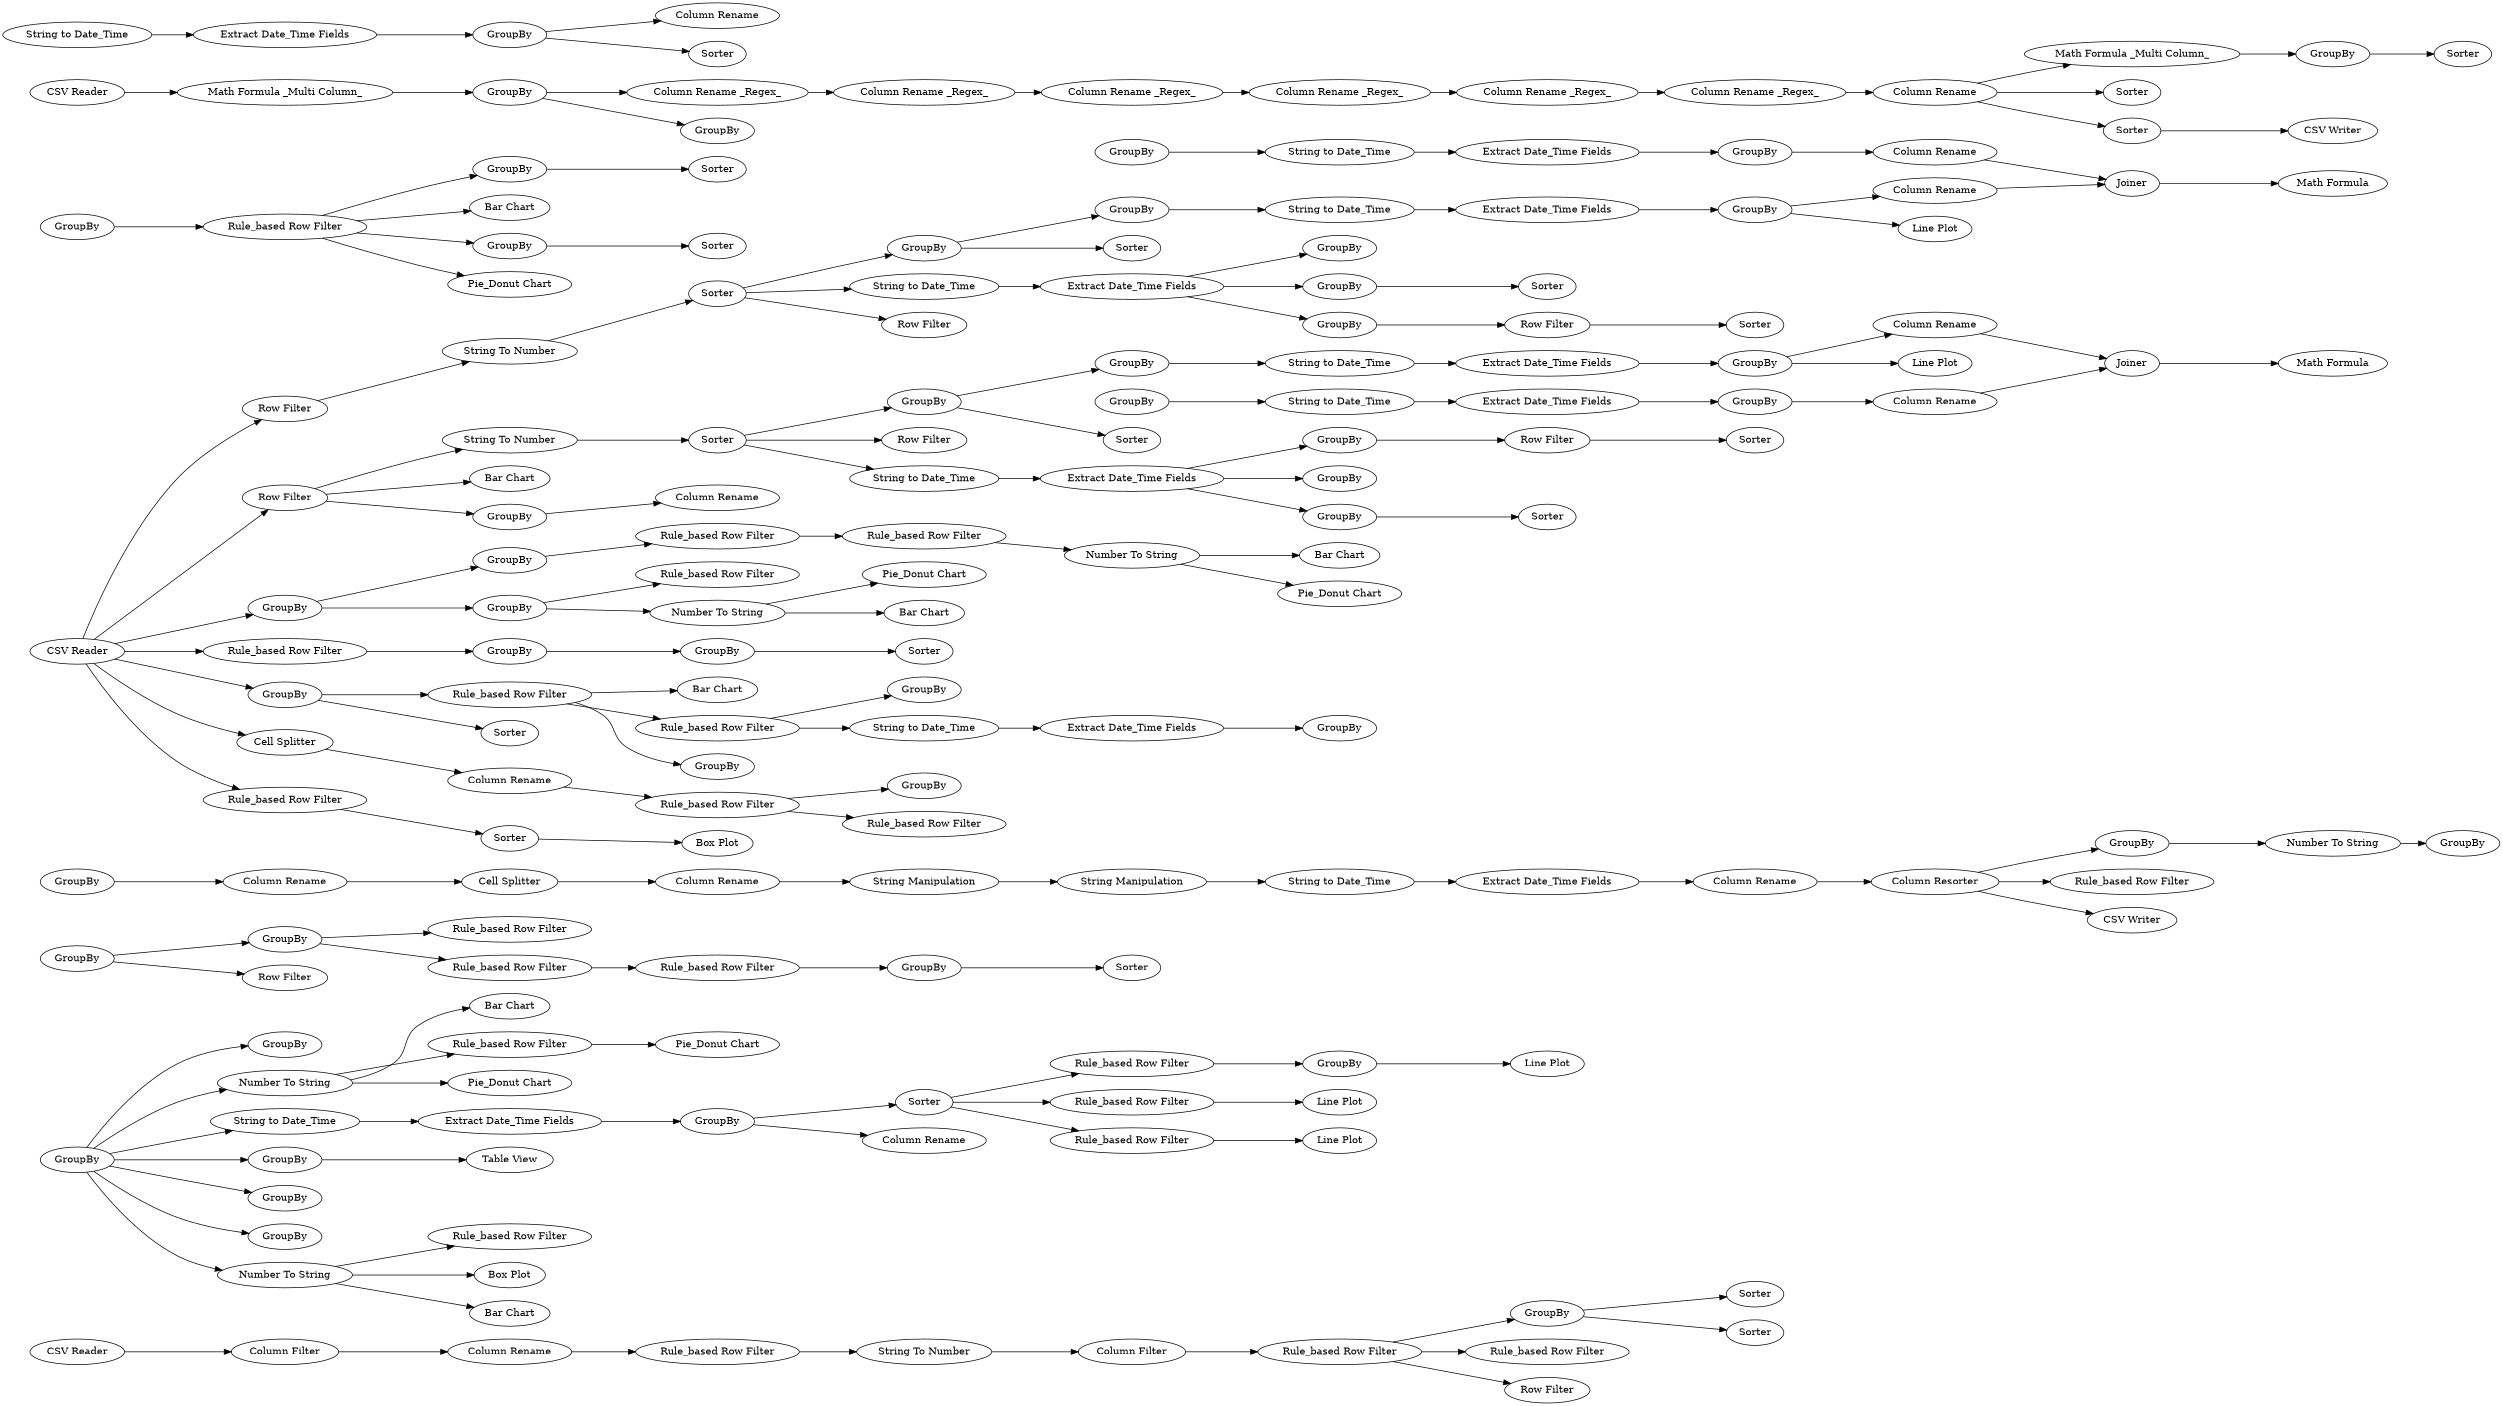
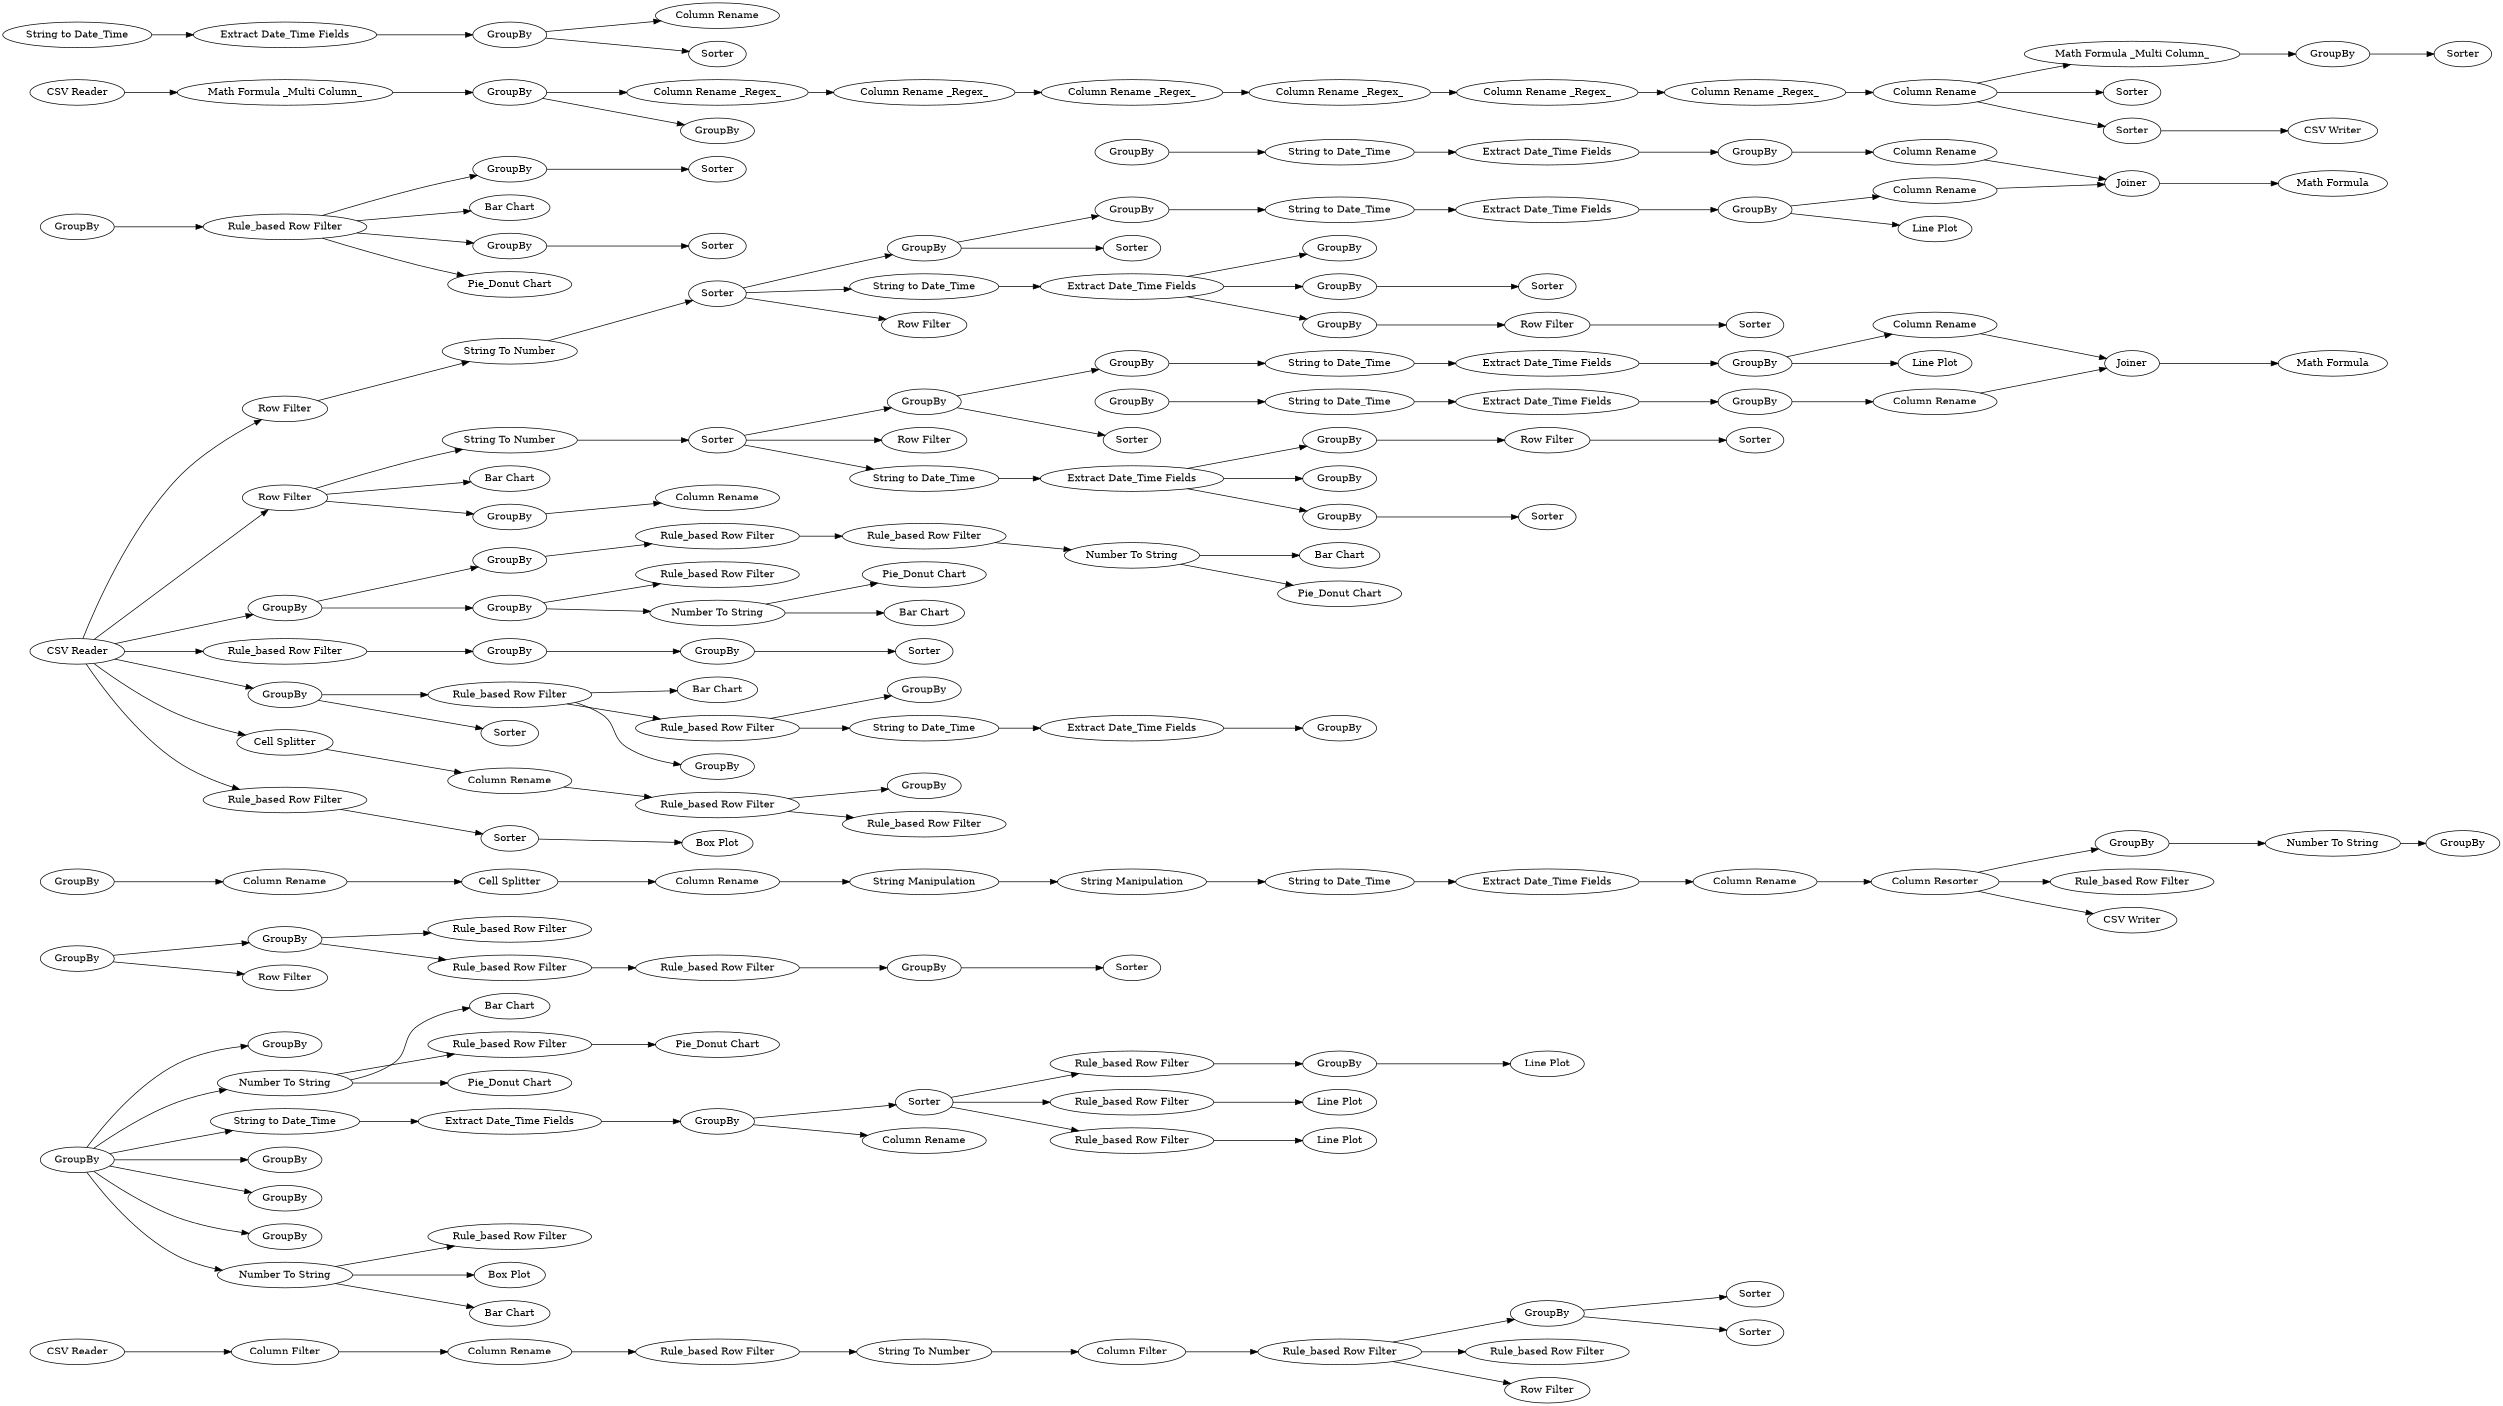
node "Table View": removed
